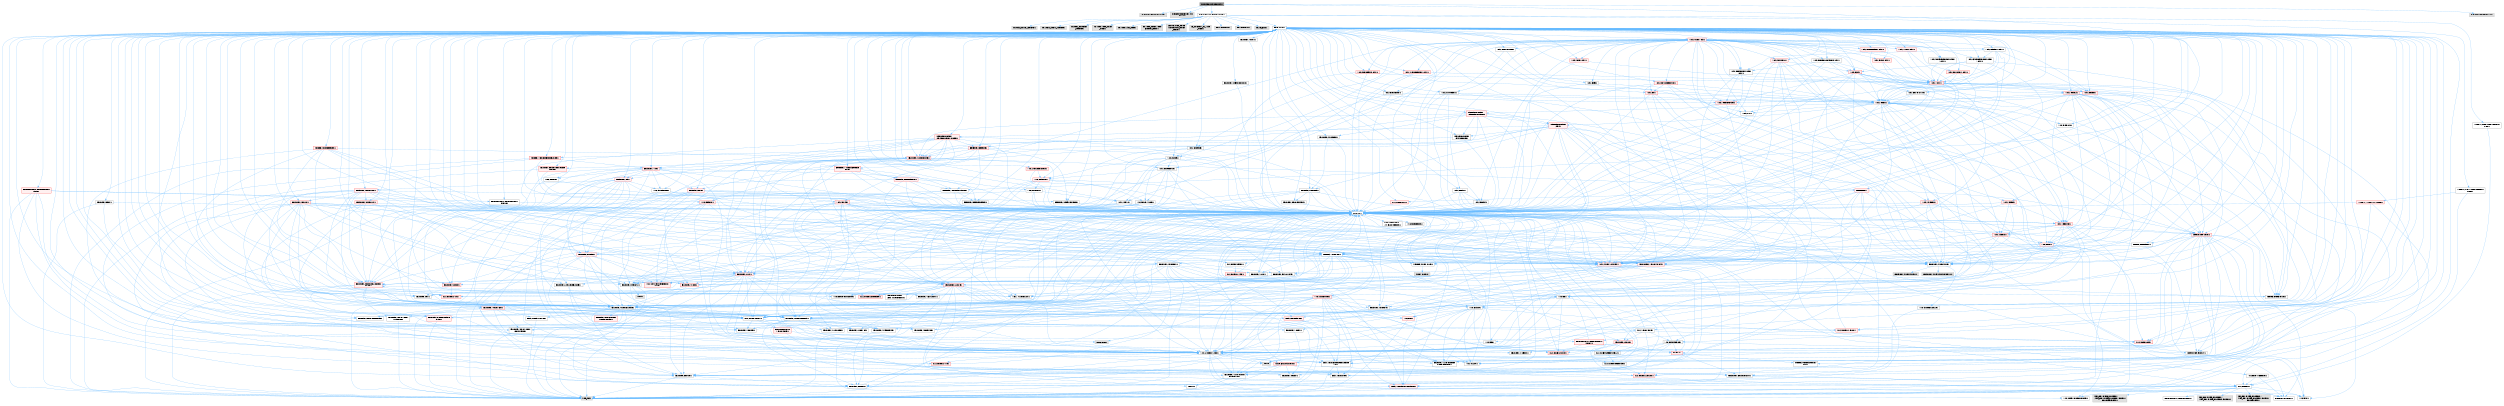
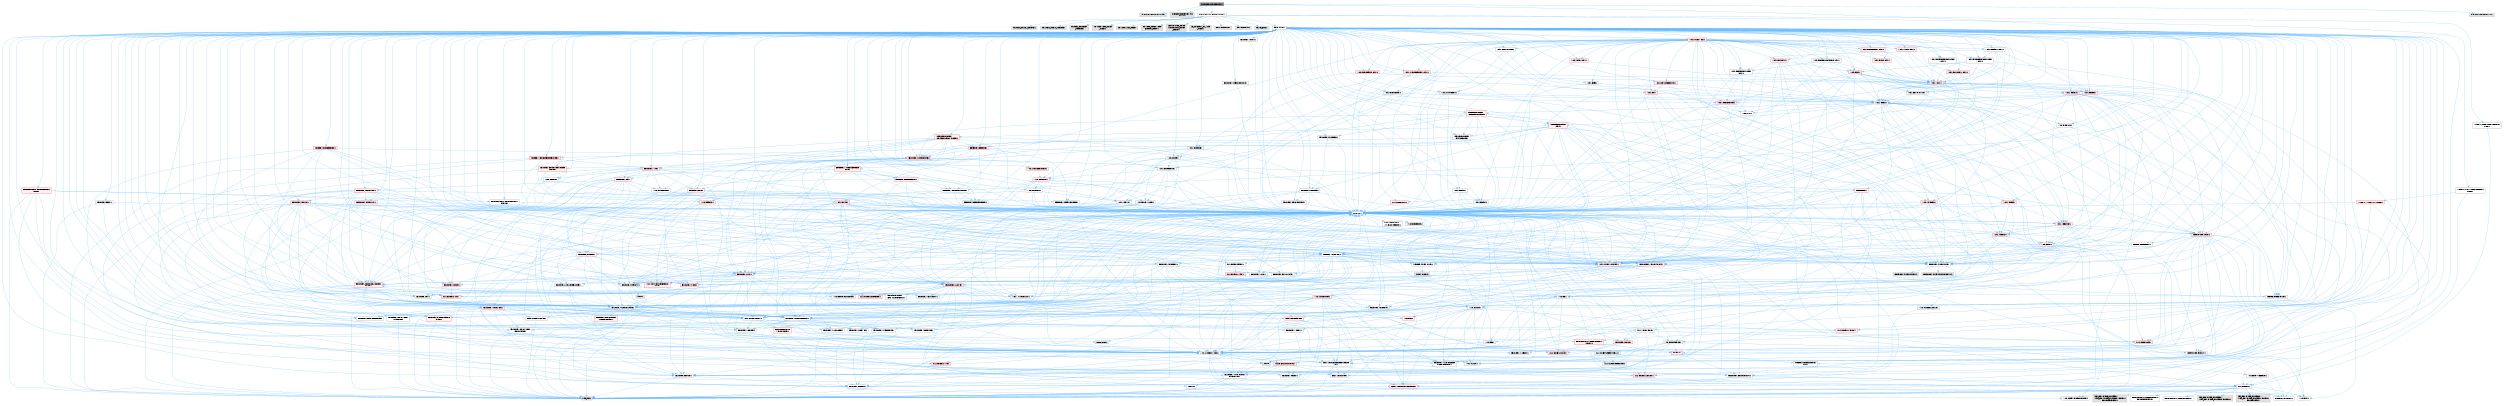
node "GenericPlatform/GenericPlatform CompilerPreSetup.h": added
